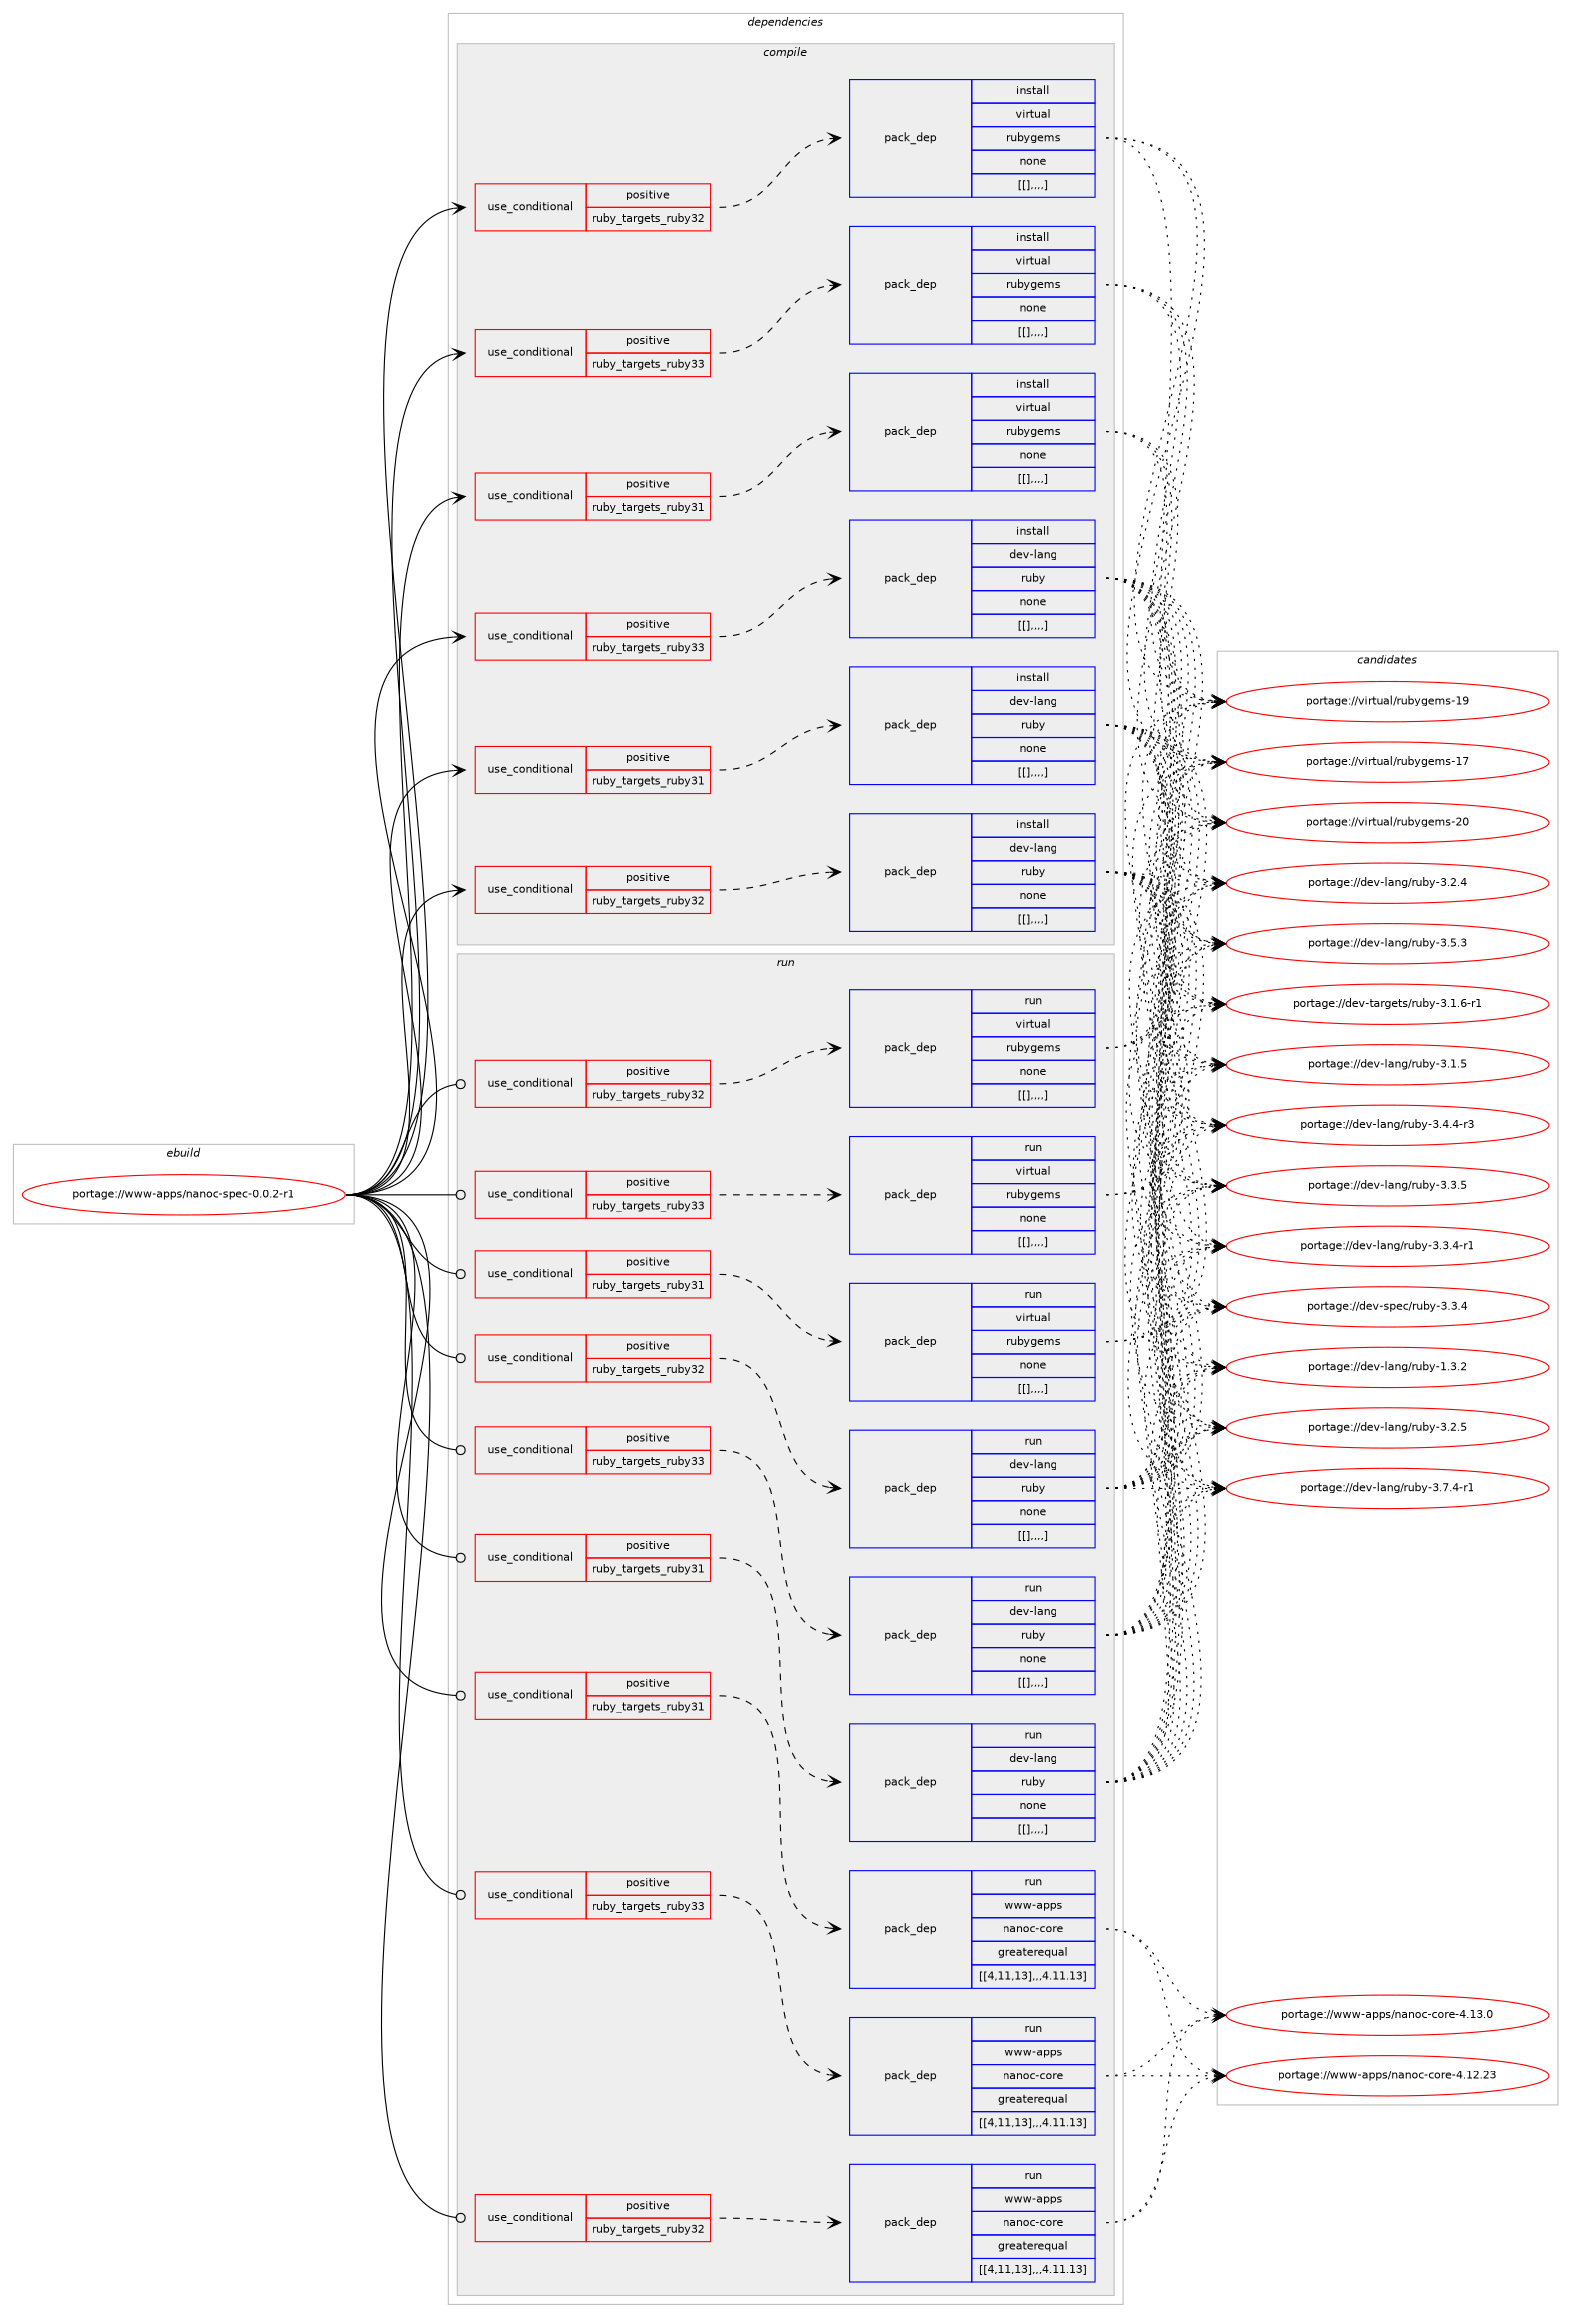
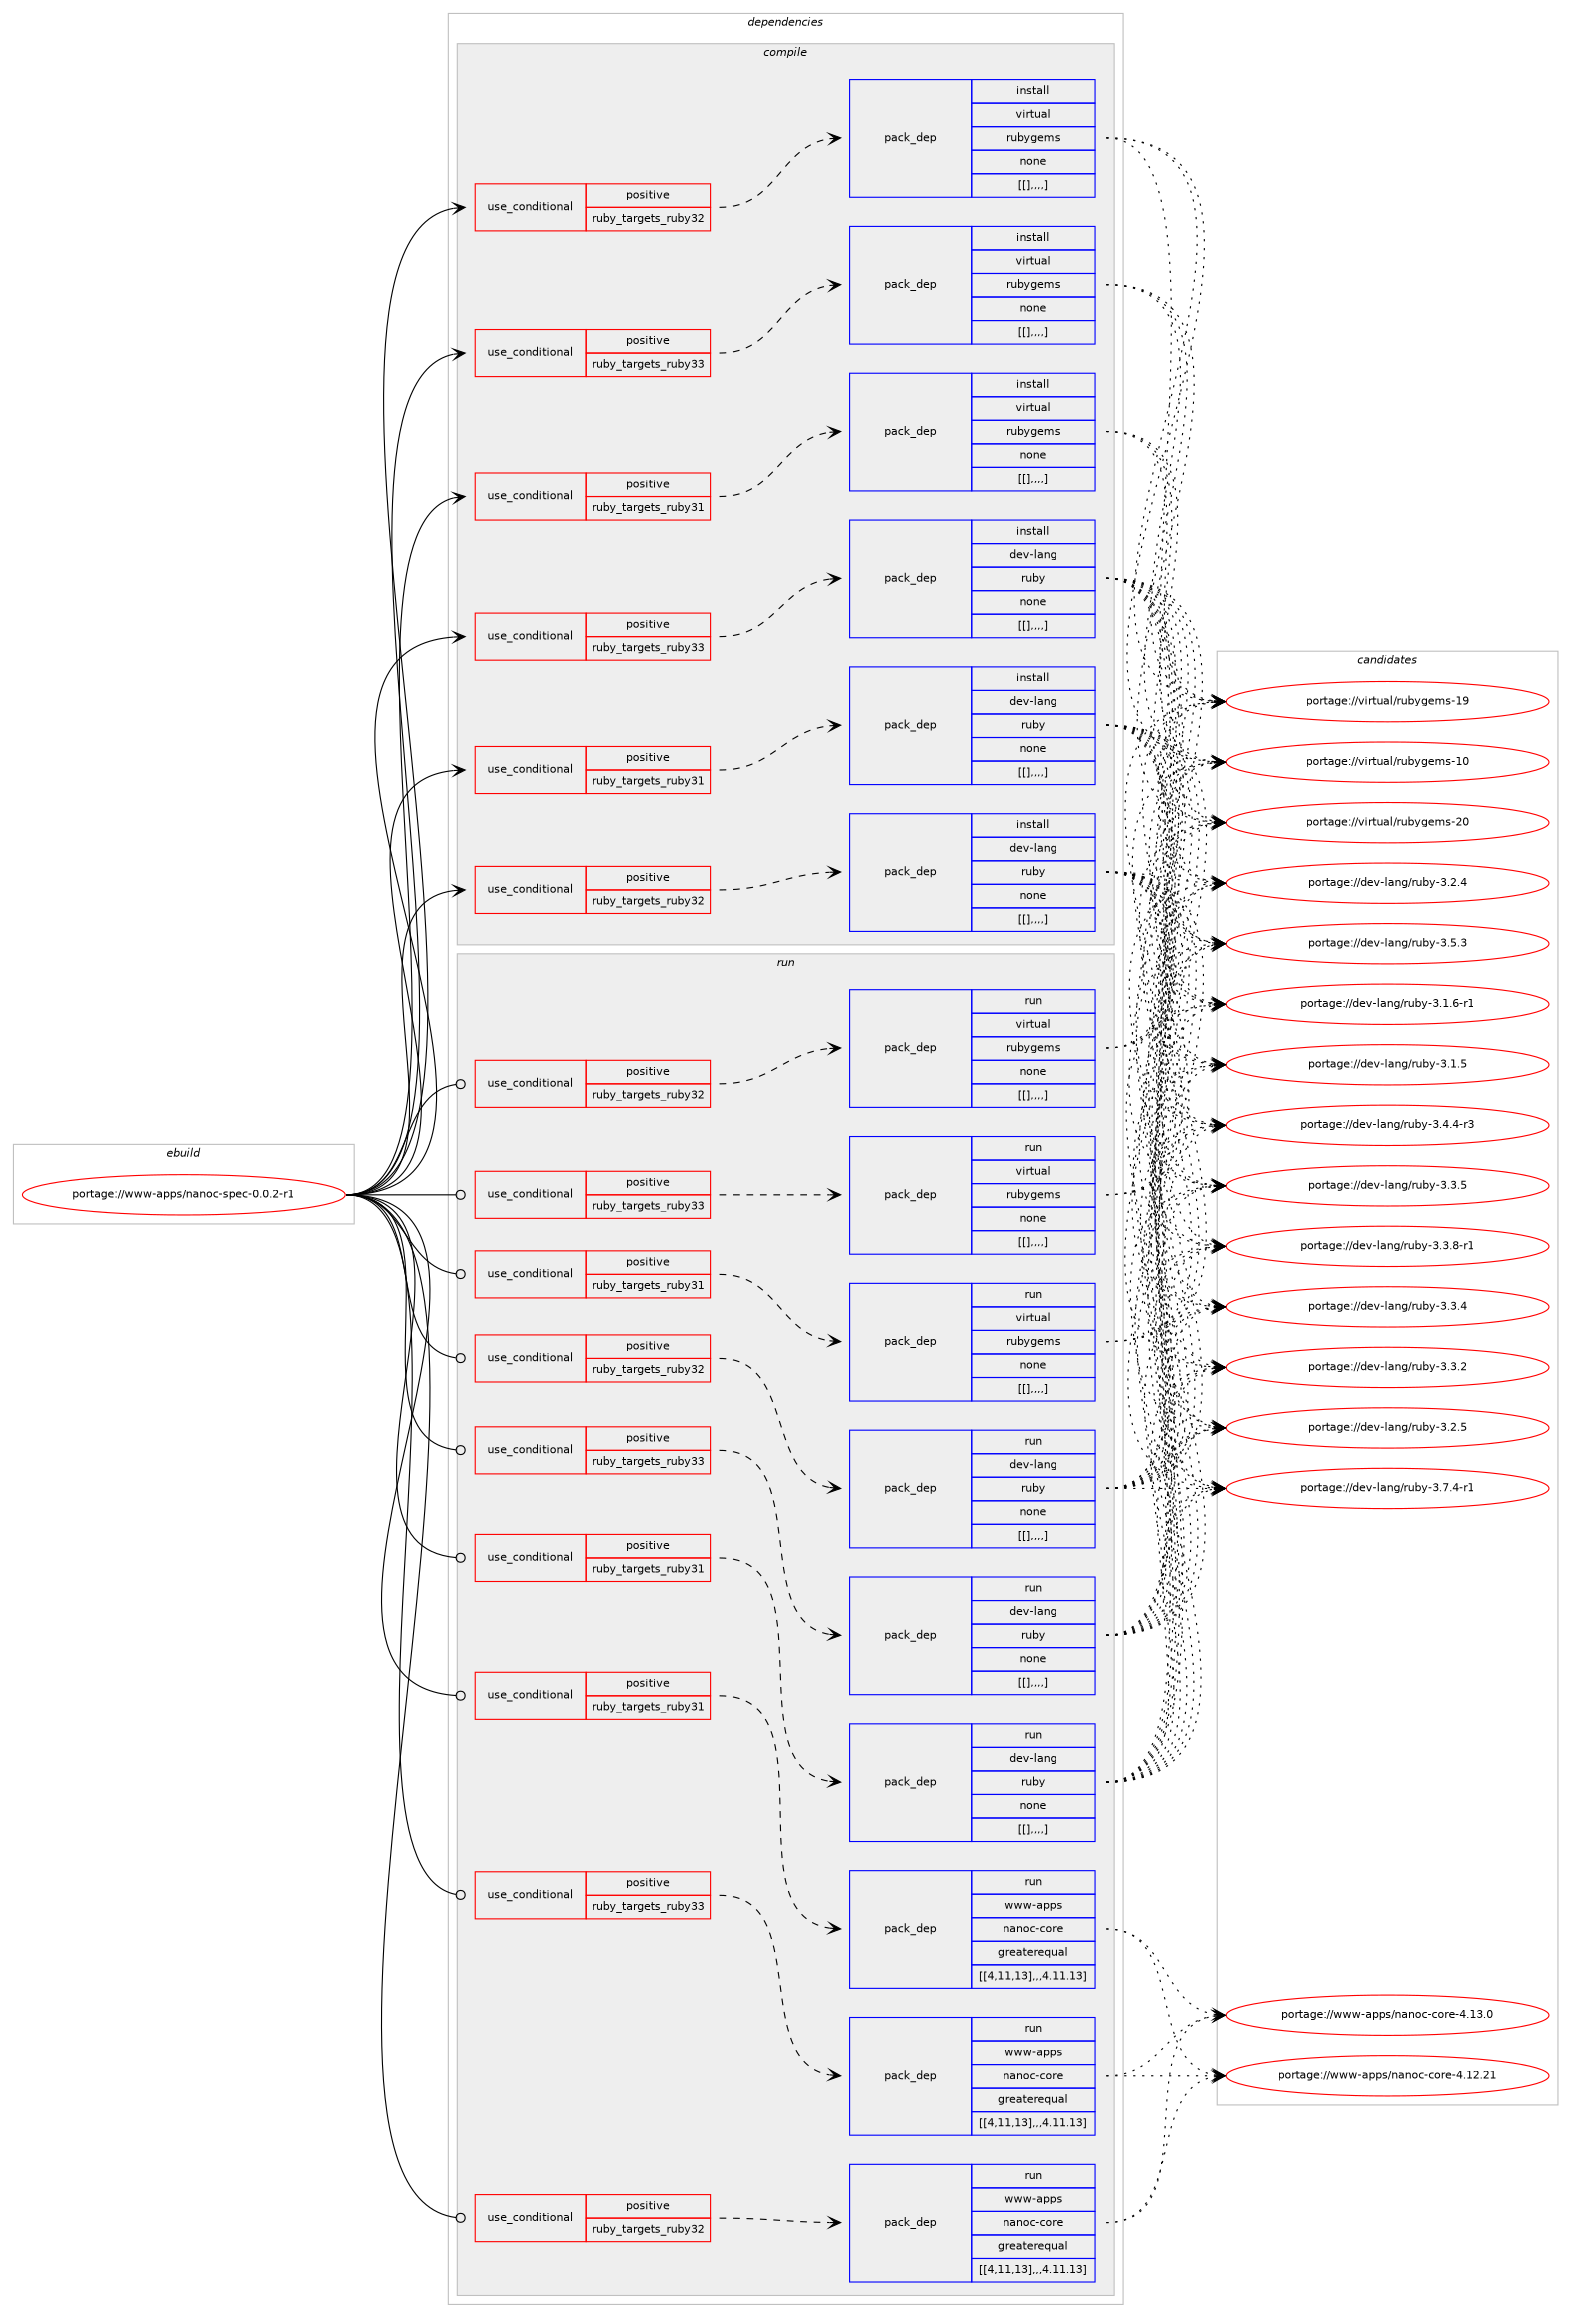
node "portage://virtual/rubygems-17": label "portage://virtual/rubygems-17" -> "portage://virtual/rubygems-10"
node "portage://dev-targets/ruby-3.1.6-r1": label "portage://dev-targets/ruby-3.1.6-r1" -> "portage://dev-lang/ruby-3.1.6-r1"
node "portage://dev-lang/ruby-3.3.4-r1": label "portage://dev-lang/ruby-3.3.4-r1" -> "portage://dev-lang/ruby-3.3.8-r1"
node "portage://dev-spec/ruby-3.3.4": label "portage://dev-spec/ruby-3.3.4" -> "portage://dev-lang/ruby-3.3.4"
node "portage://dev-lang/ruby-1.3.2": label "portage://dev-lang/ruby-1.3.2" -> "portage://dev-lang/ruby-3.3.2"
node "portage://www-apps/nanoc-core-4.12.23": label "portage://www-apps/nanoc-core-4.12.23" -> "portage://www-apps/nanoc-core-4.12.21"
